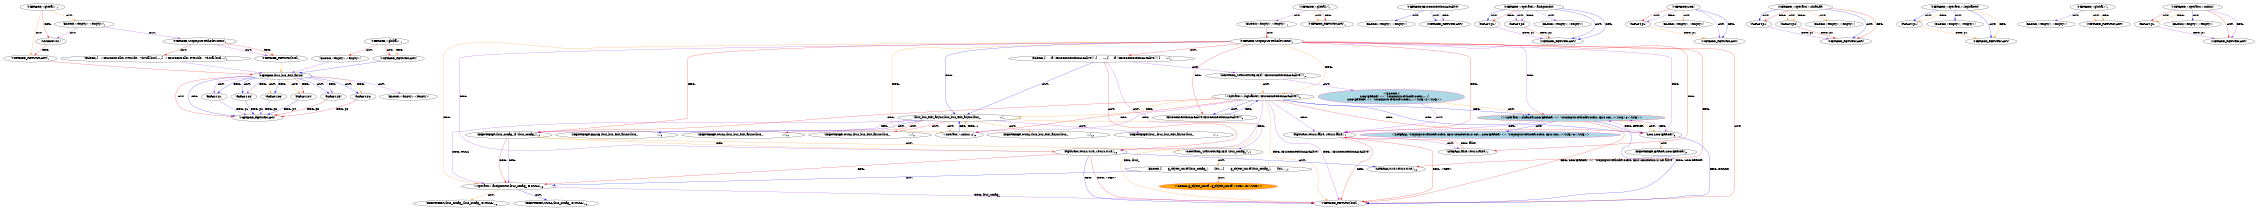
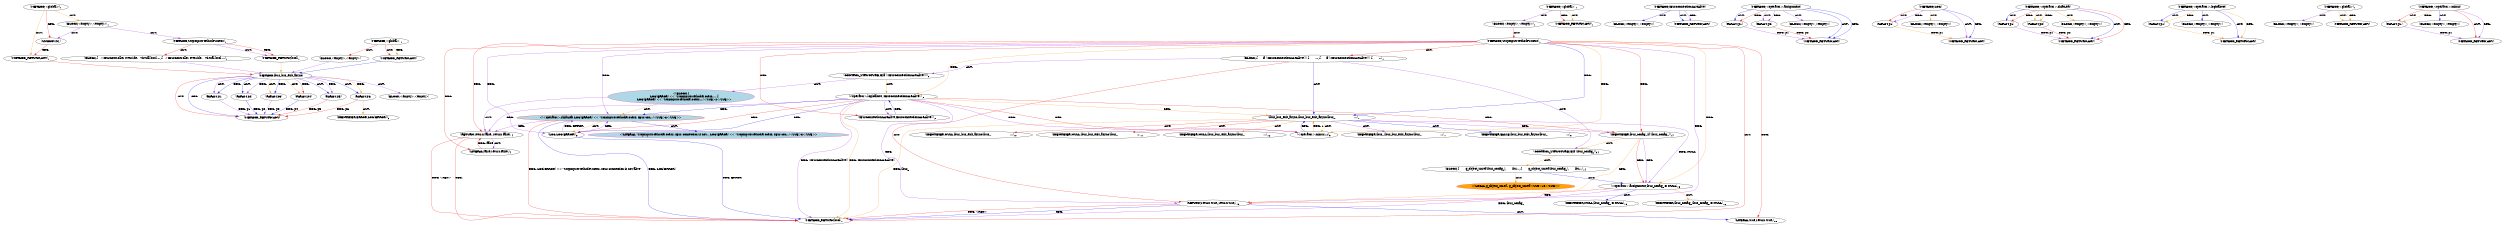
edge "(<operator>.logicalNot,!IBusConnectionsAreAlive())" -> "(IBusConnectionsAreAlive,IBusConnectionsAreAlive())": color blue -> purple
edge "(LOG,LOG(ERROR))" -> "(IDENTIFIER,ERROR,LOG(ERROR))": now "(PARAM,p6)" -> "(IDENTIFIER,ERROR,LOG(ERROR))"
node "(CONTROL_STRUCTURE,IF,if (ibus_config_))": text "14" -> "94"
edge "(RETURN,return true;,return true;)" -> "(<operator>.assignment,ibus_config_ = NULL)": reversed
